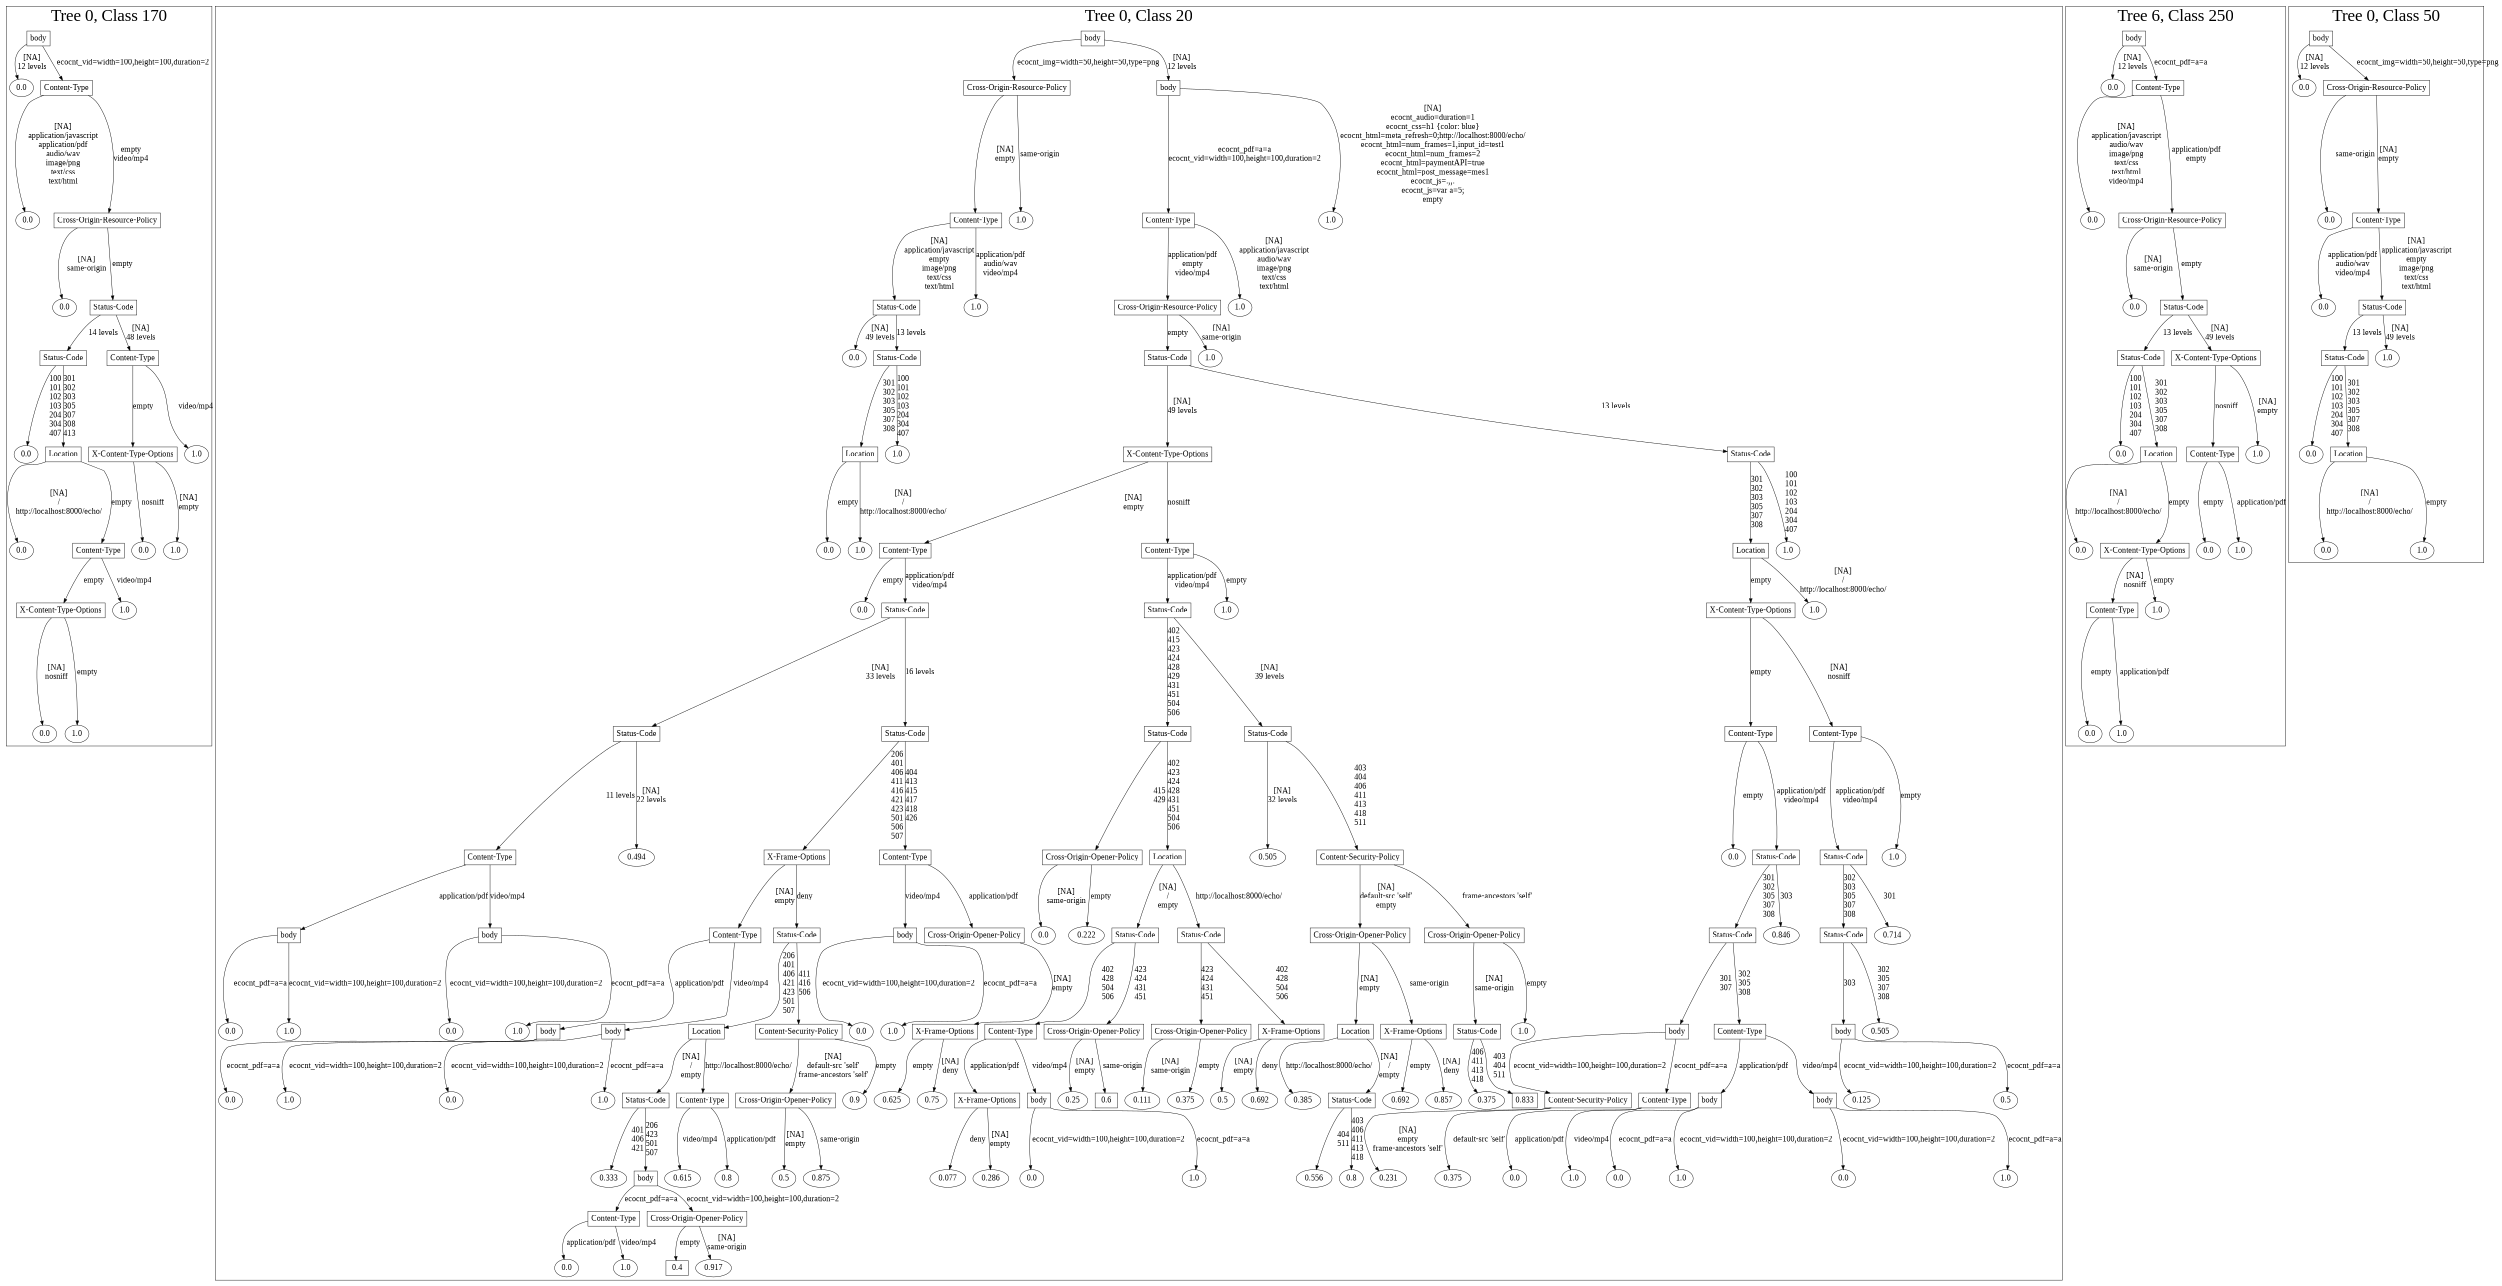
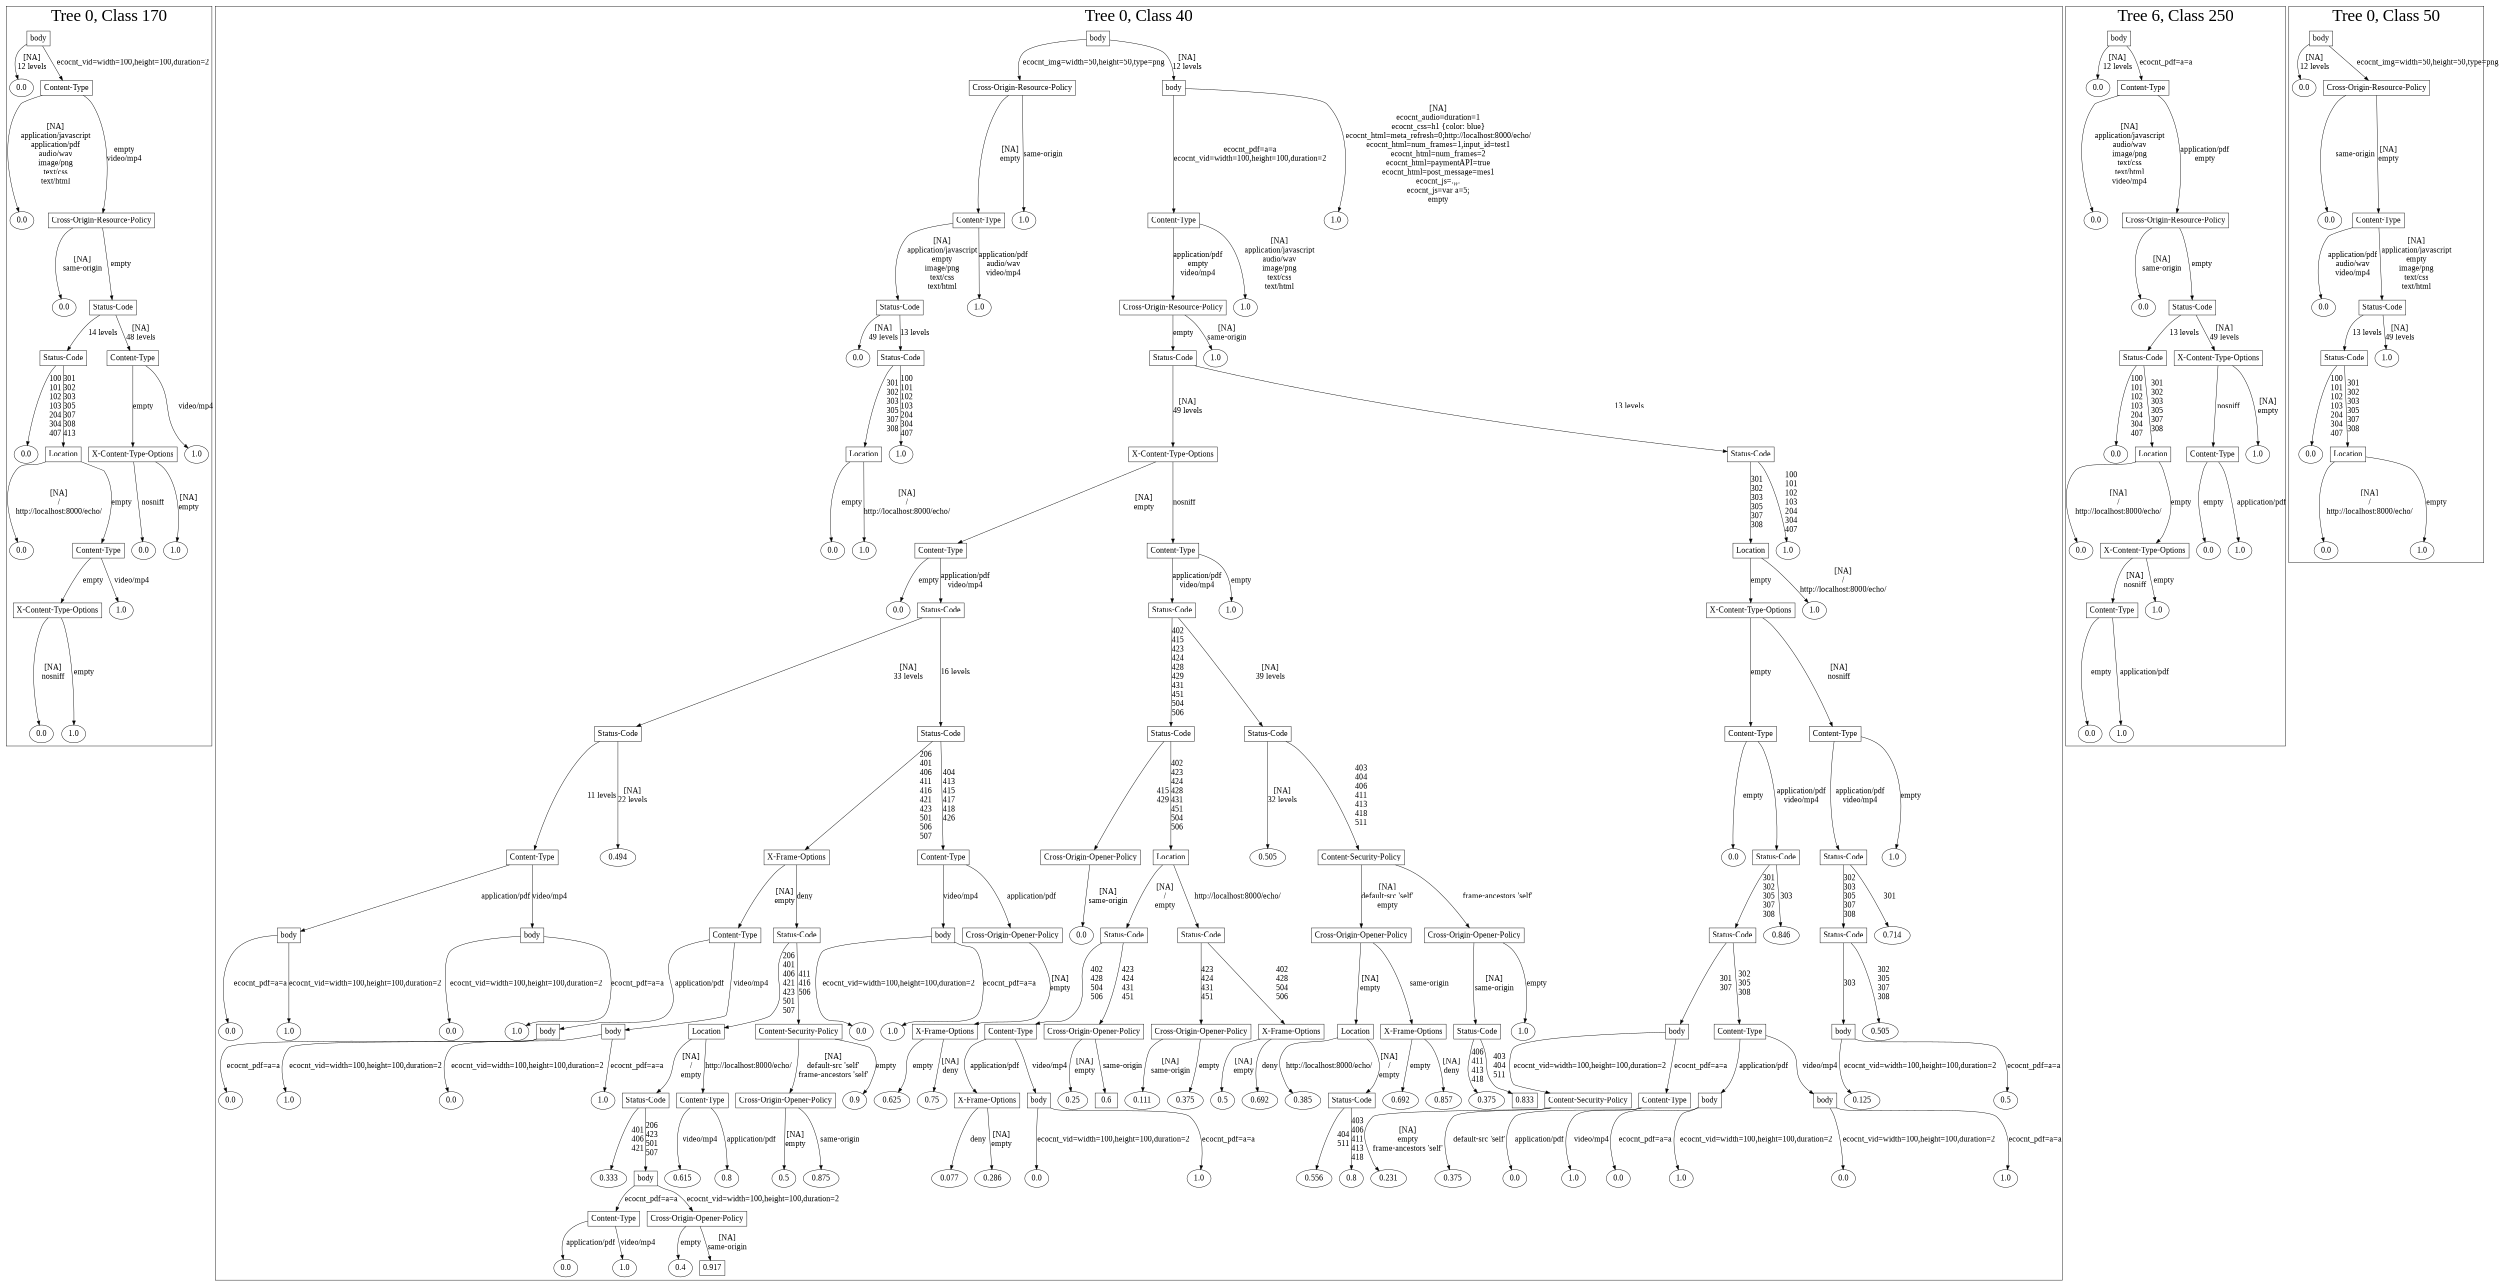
cluster "Tree 0, Class 20": label "Tree 0, Class 20" -> "Tree 0, Class 40"
node "0.222": removed
node "0.4": shape box -> ellipse
node "0.917": shape ellipse -> box
